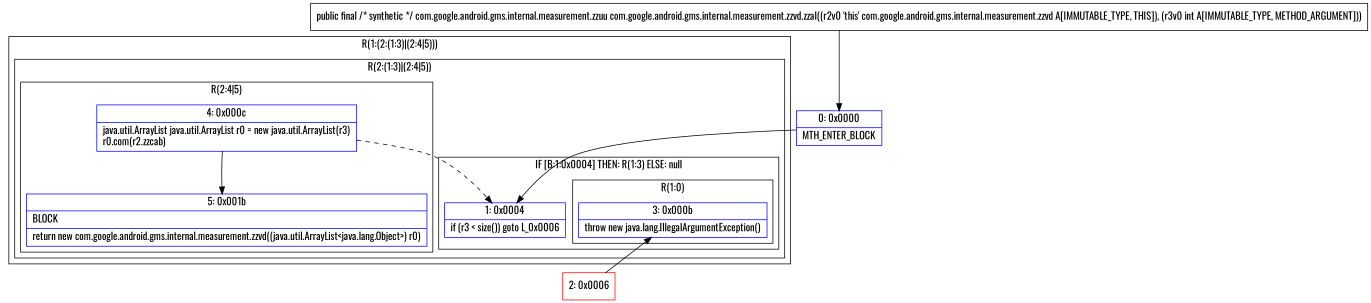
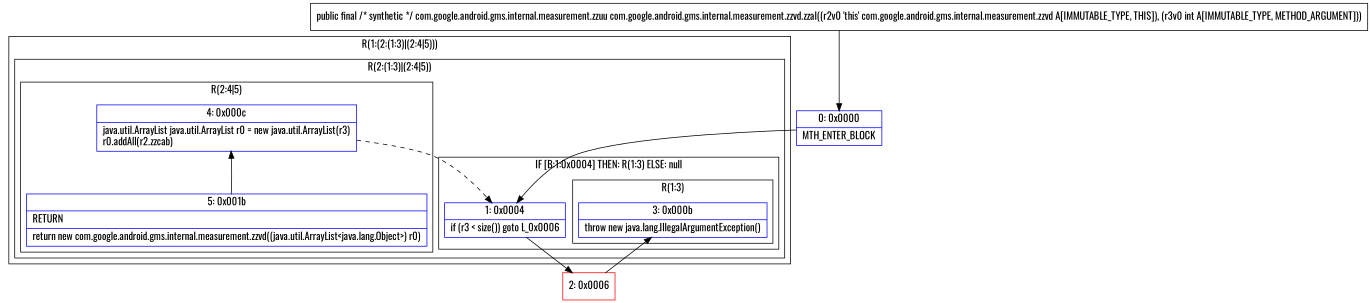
node "4: 0x000c": text "r0.com(r2.zzcab)" -> "r0.addAll(r2.zzcab)"
edge "4: 0x000c" -> "5: 0x001b": reversed
cluster "R(1:0)": label "R(1:0)" -> "R(1:3)"
node "5: 0x001b": text "BLOCK" -> "RETURN"
edge "1: 0x0004" -> "2: 0x0006": added
